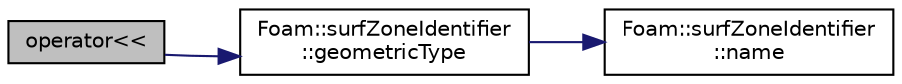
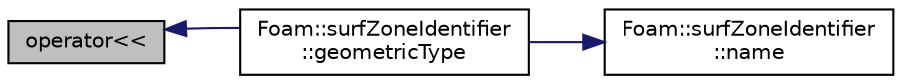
edge "operator<<" -> "Foam::surfZoneIdentifier ::geometricType": reversed
